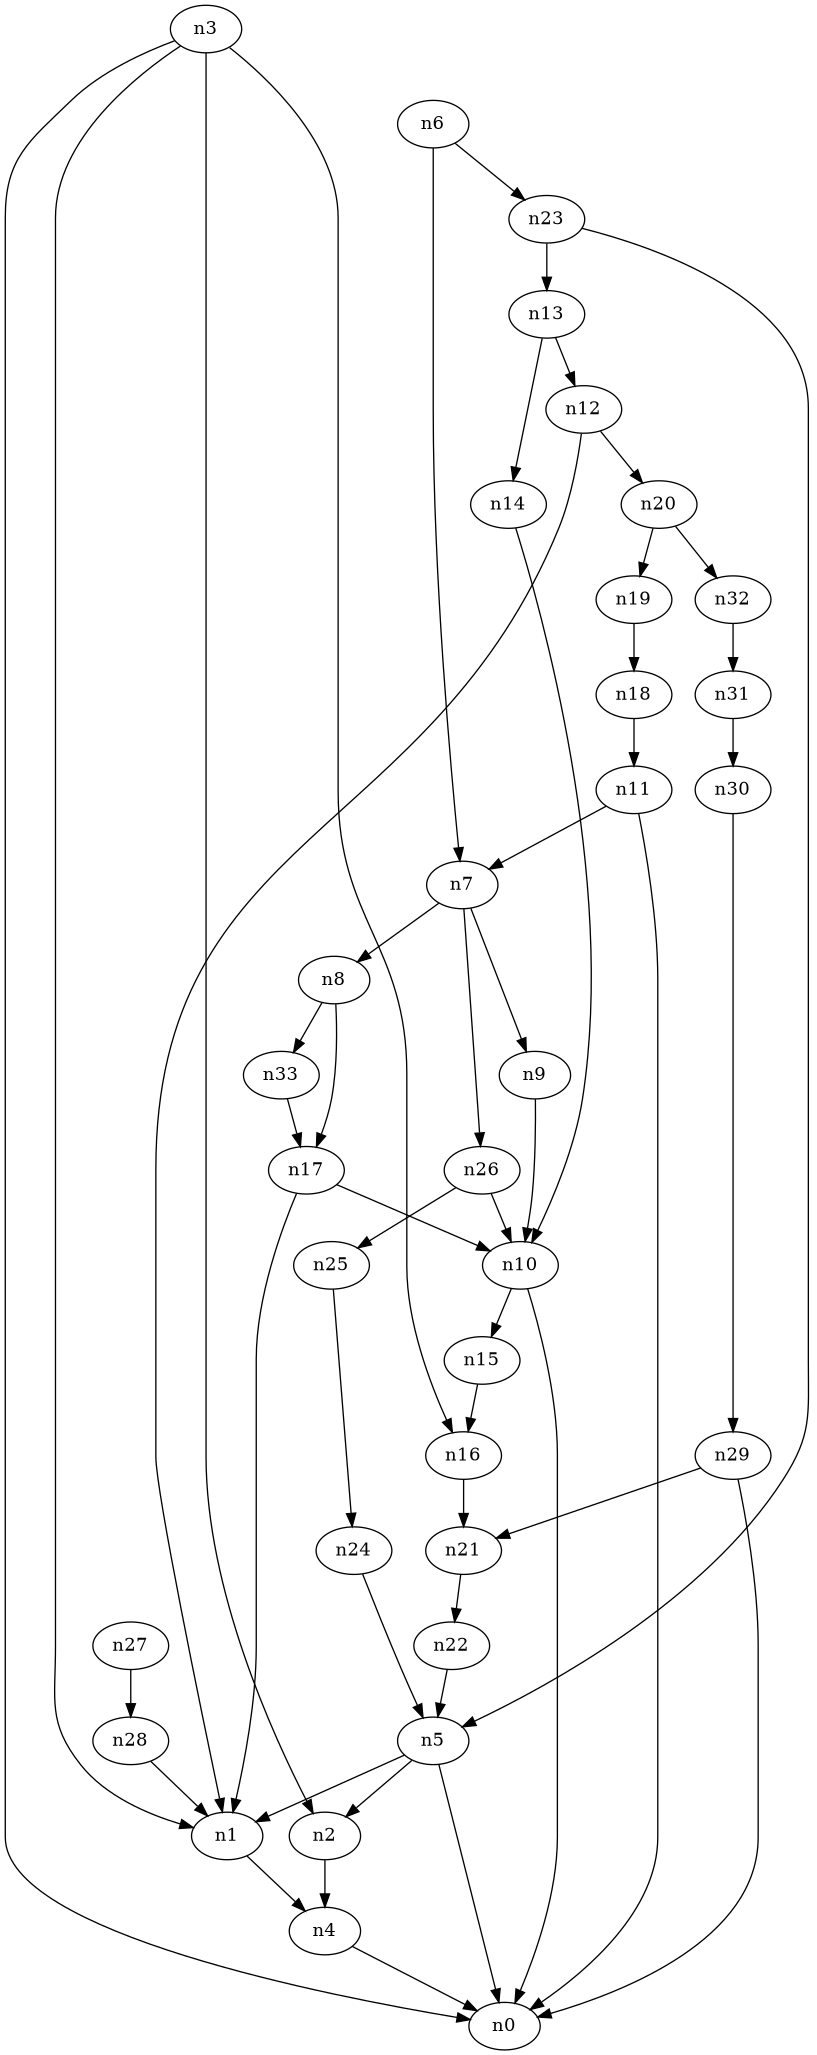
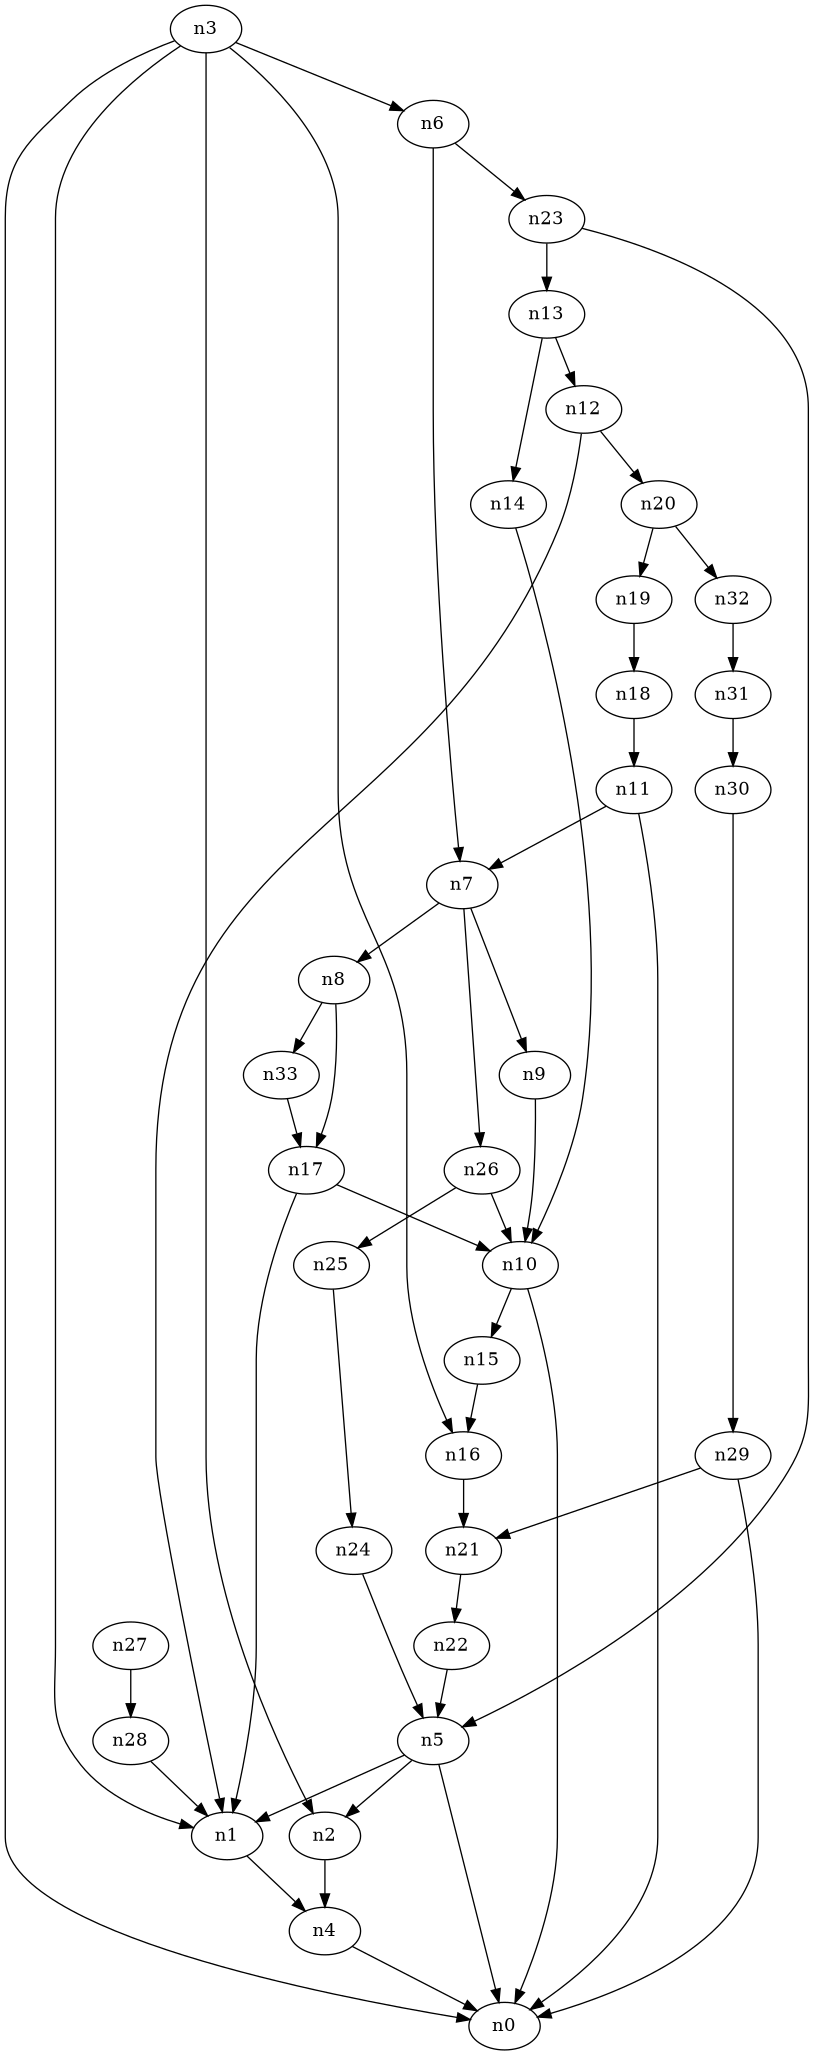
edge "n3" -> "n6": added
